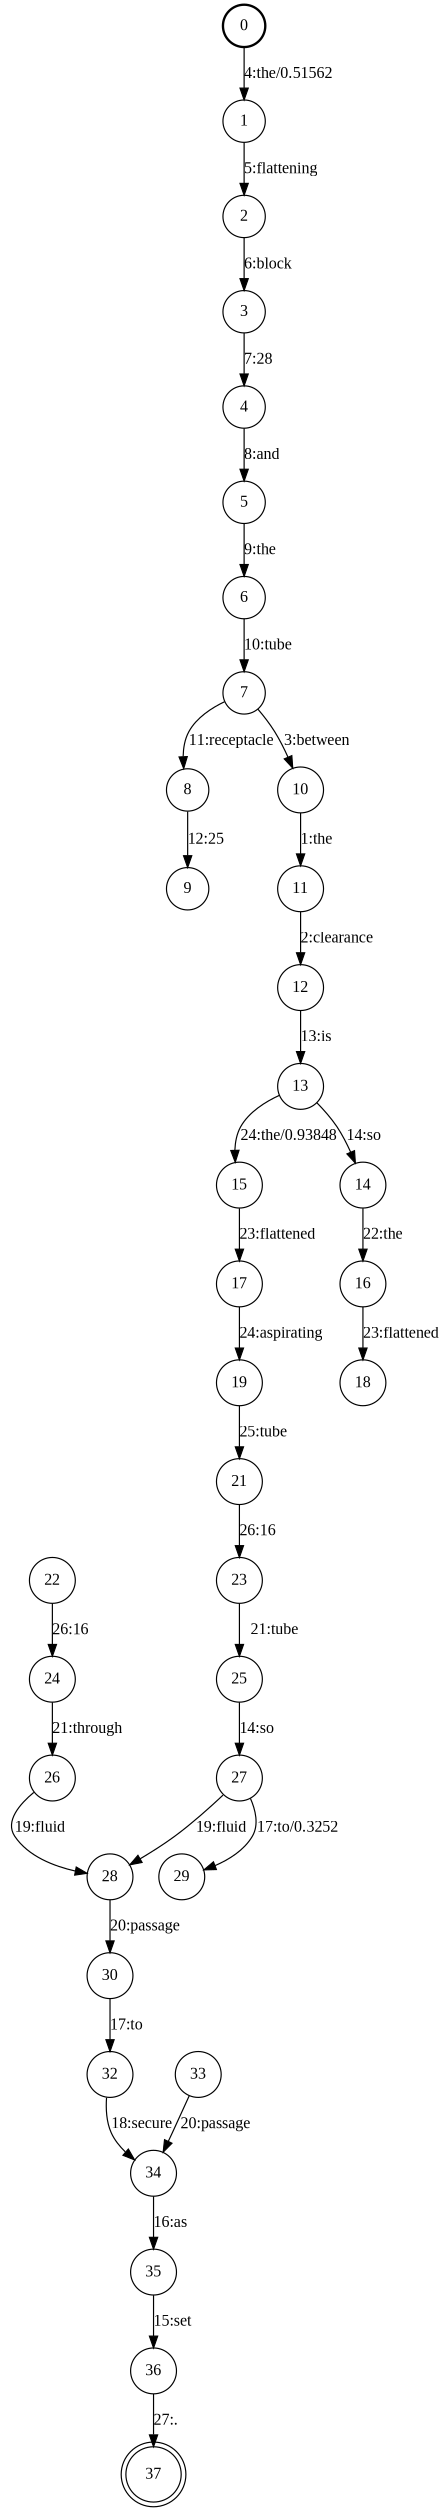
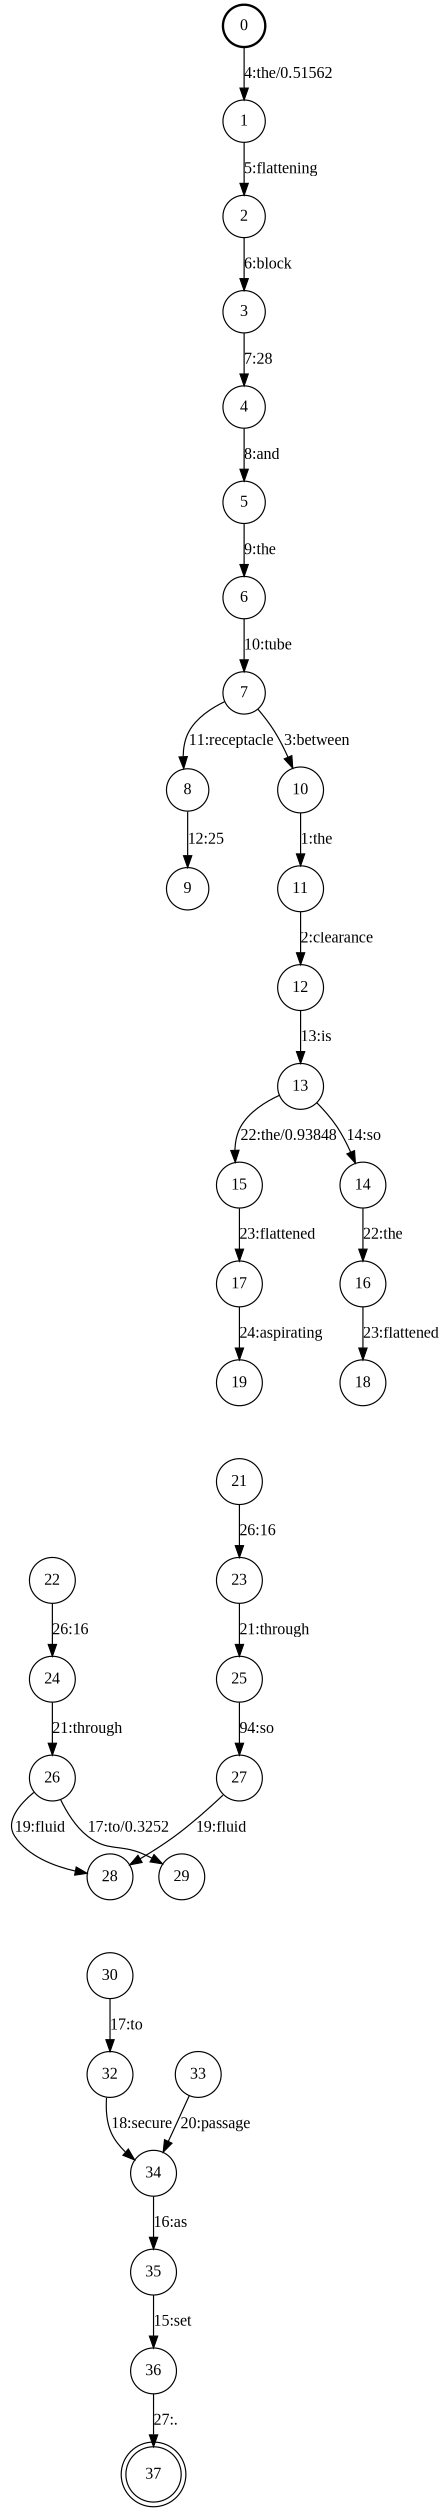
edge "13" -> "15": label "24:the/0.93848" -> "22:the/0.93848"
edge "19" -> "21": removed, label "25:tube"
edge "23" -> "25": label "21:tube" -> "21:through"
edge "25" -> "27": label "14:so" -> "94:so"
edge "27" -> "29": now "26" -> "29"
edge "28" -> "30": removed, label "20:passage"
